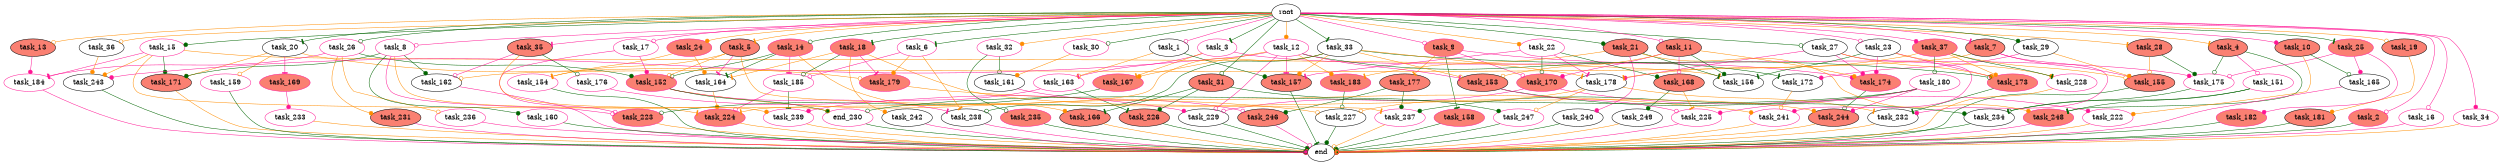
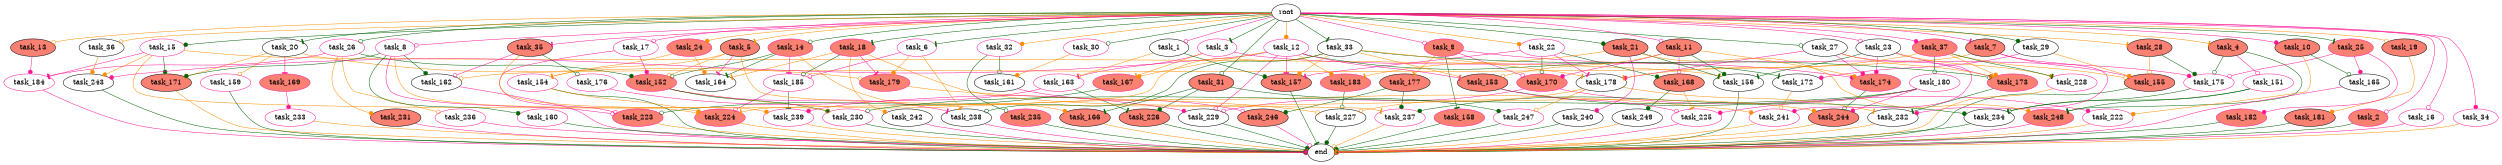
edge "task_164" -> "task_224": now "task_154" -> "task_224"
node "end_230": label "end_230" -> "task_230"
edge "task_156" -> "end": added
